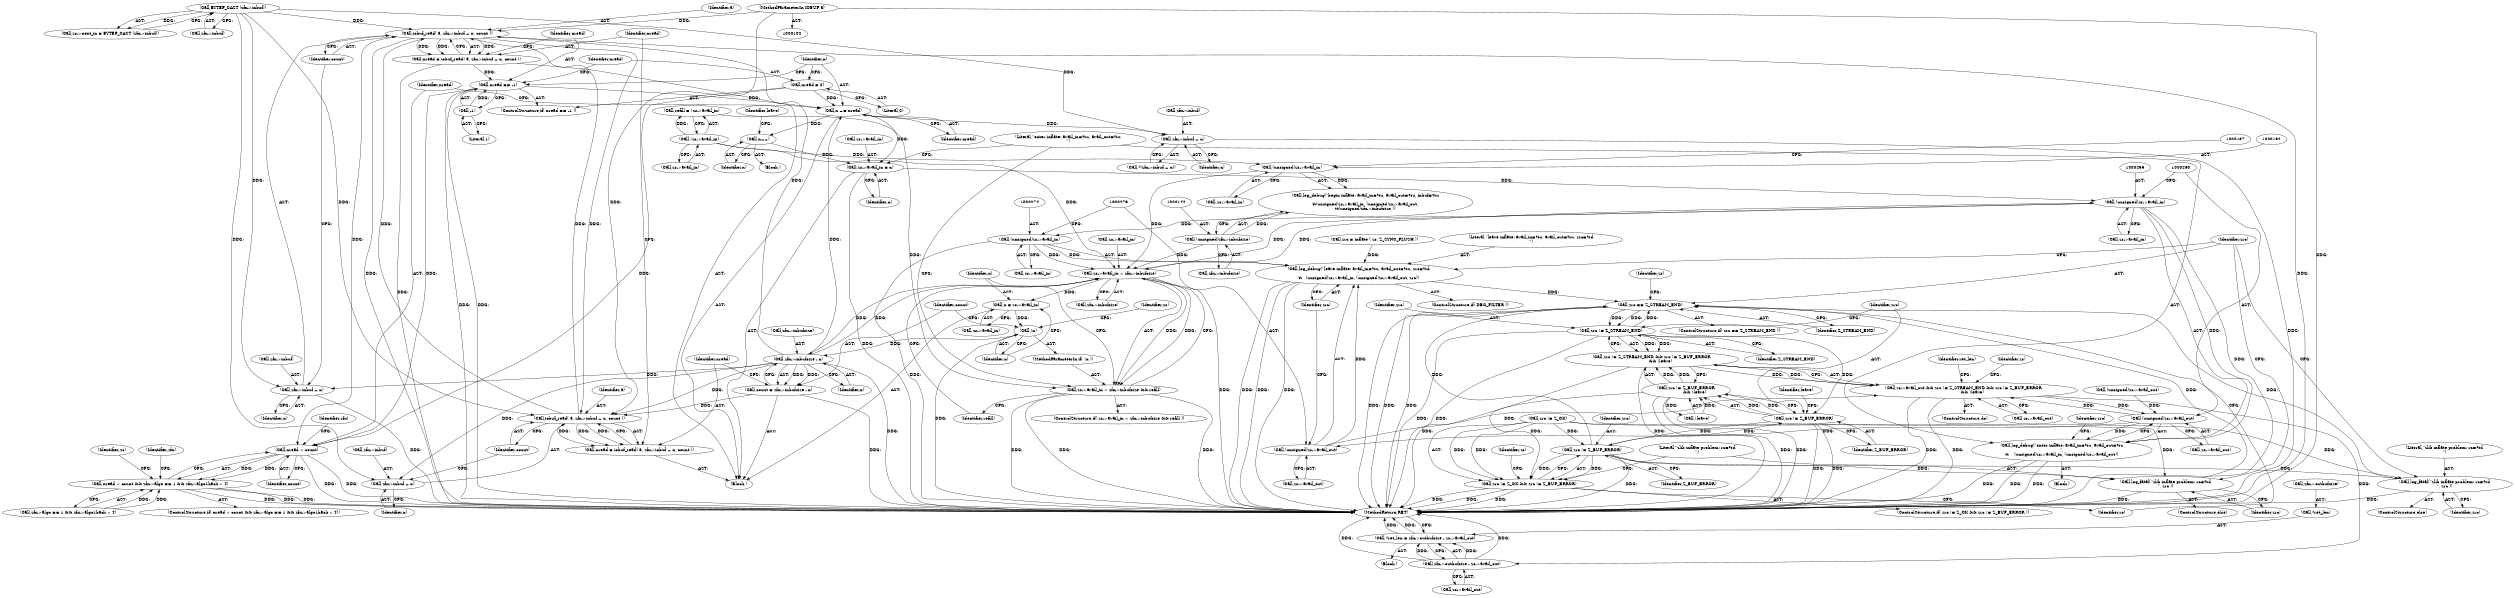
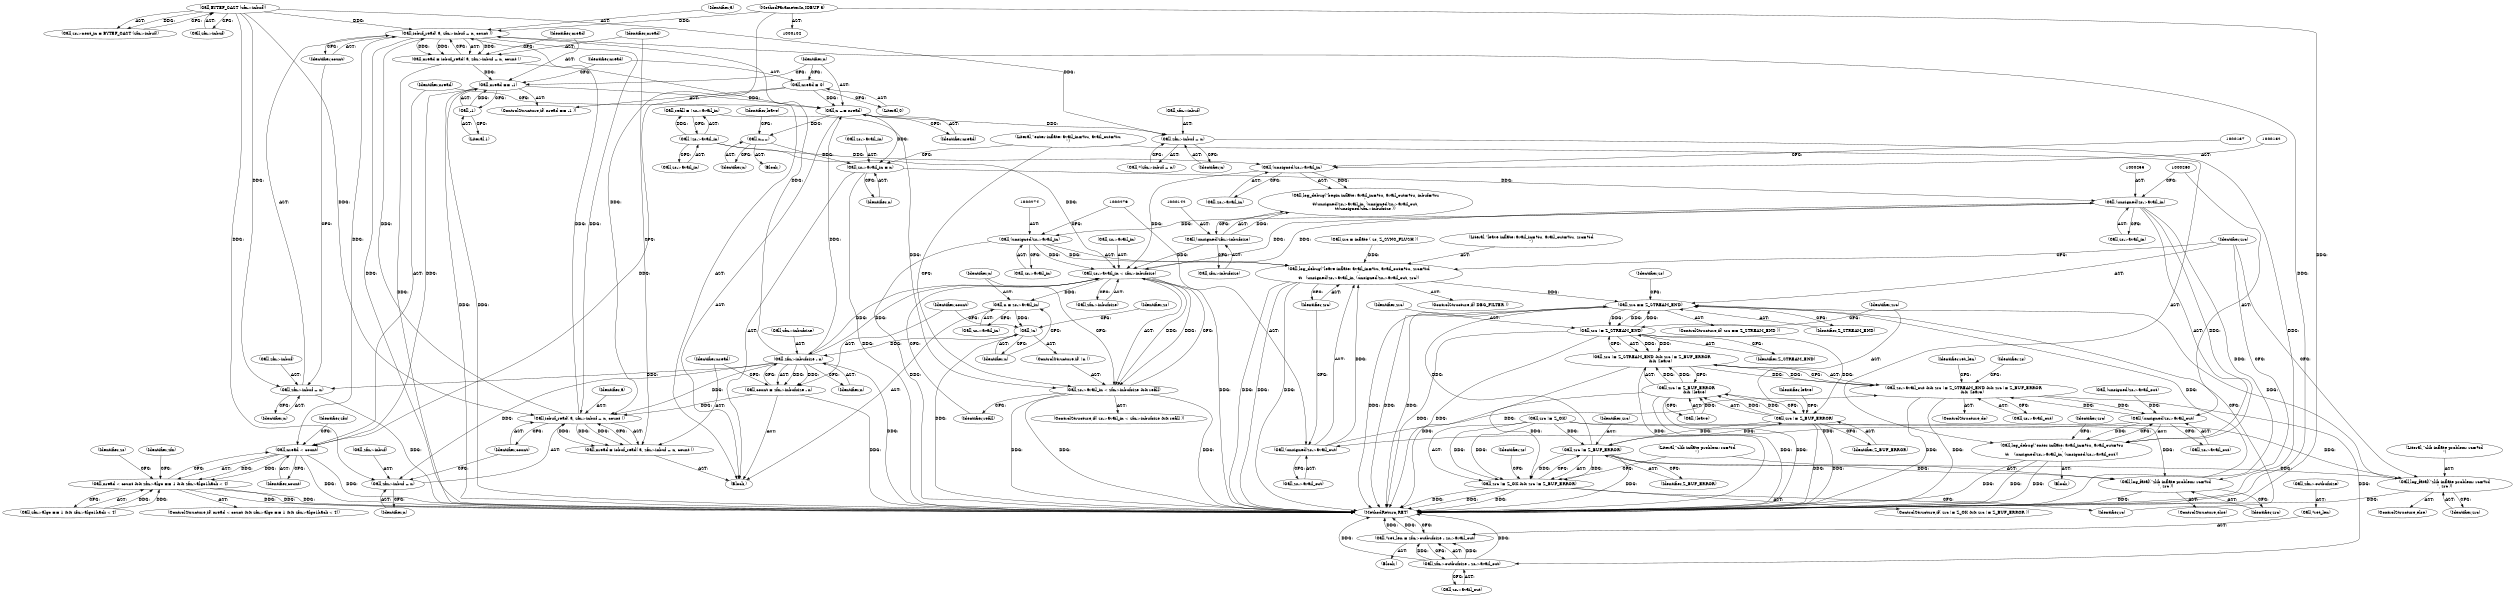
node "(MethodParameterIn,if( !n ))": label "(MethodParameterIn,if( !n ))" -> "(ControlStructure,if( !n ))"
edge "(Call,zrc != Z_BUF_ERROR && !leave)" -> "(Call,!leave)": label "DDG: " -> "CFG: "
